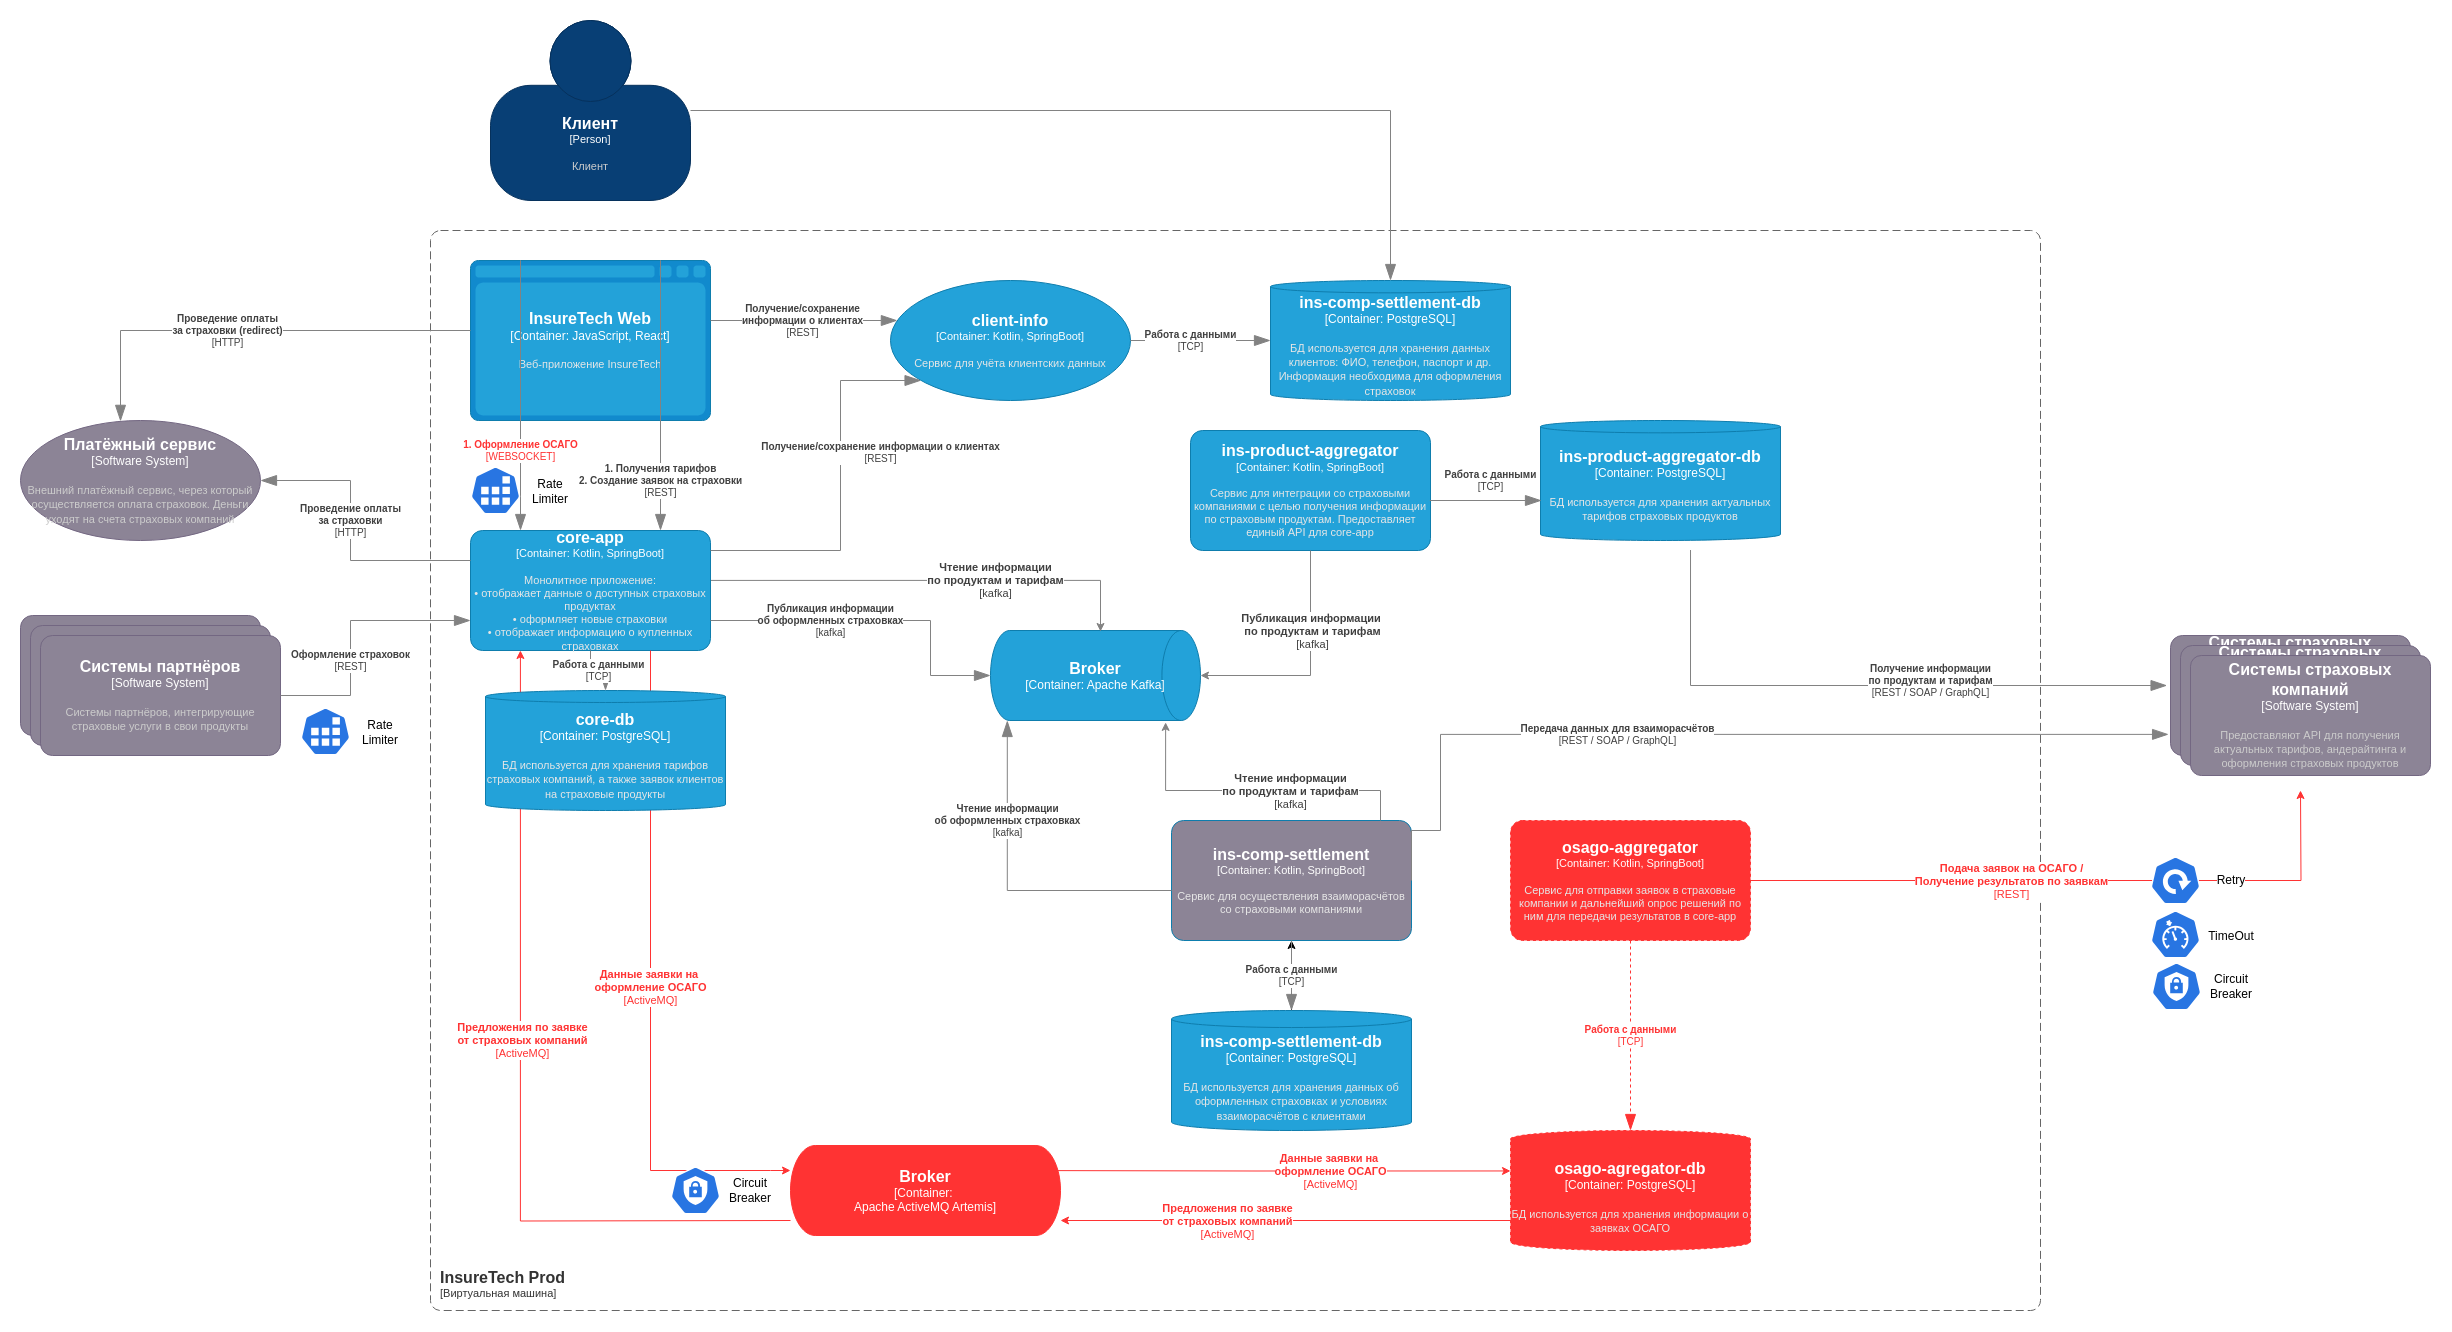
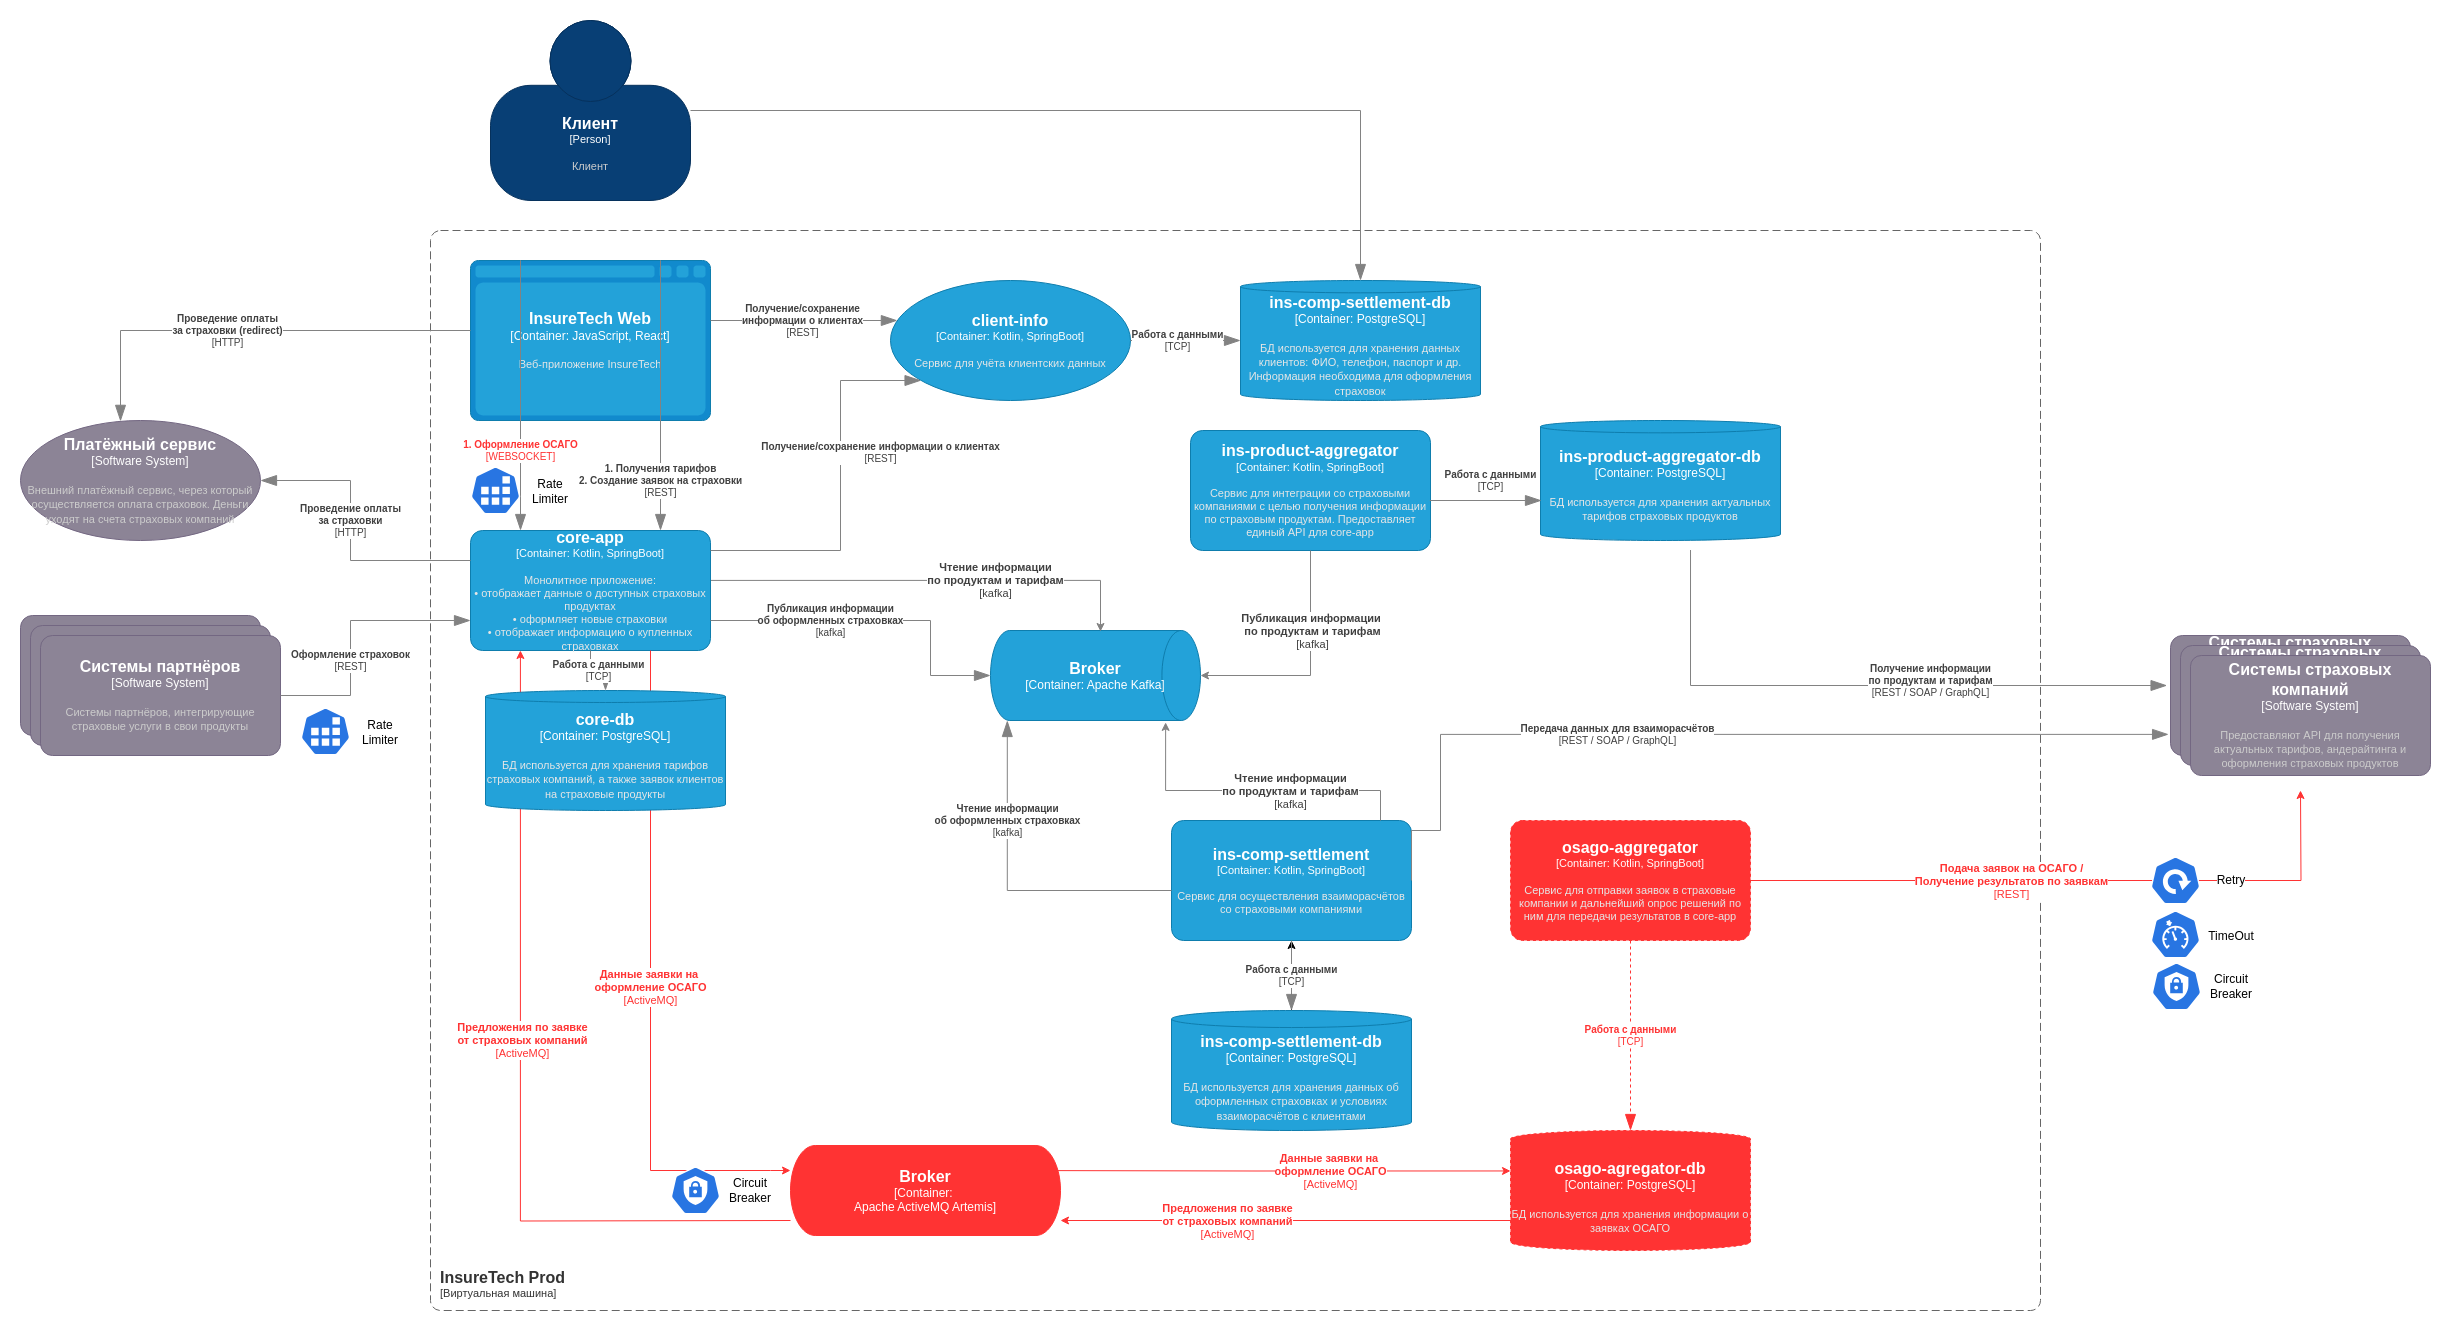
node "ins-comp-settlement-db [Container: PostgreSQL] БД используется для хранения данных клиентов: ФИО, телефон, паспорт и др. Информация необходима для оформления страховок": moved (1391, 341) -> (1361, 341)
node "ins-comp-settlement [Container: Kotlin, SpringBoot] Сервис для осуществления взаиморасчётов со страховыми компаниями": fillcolor #8c8496 -> #23a2d9
